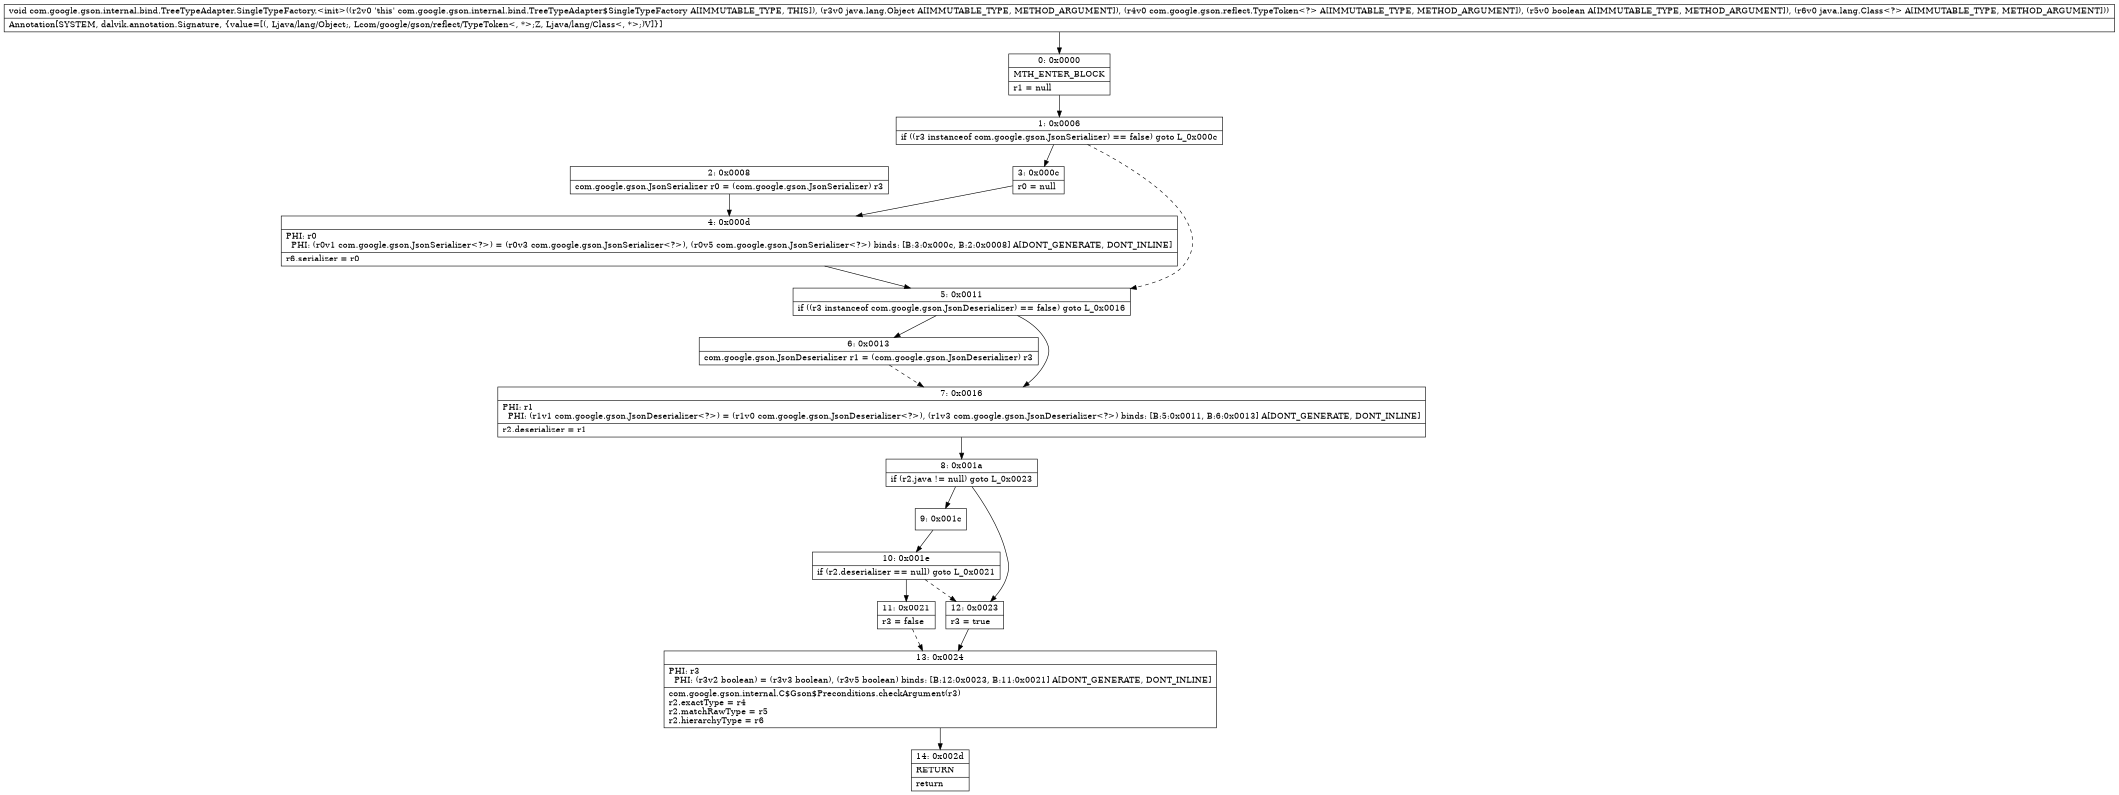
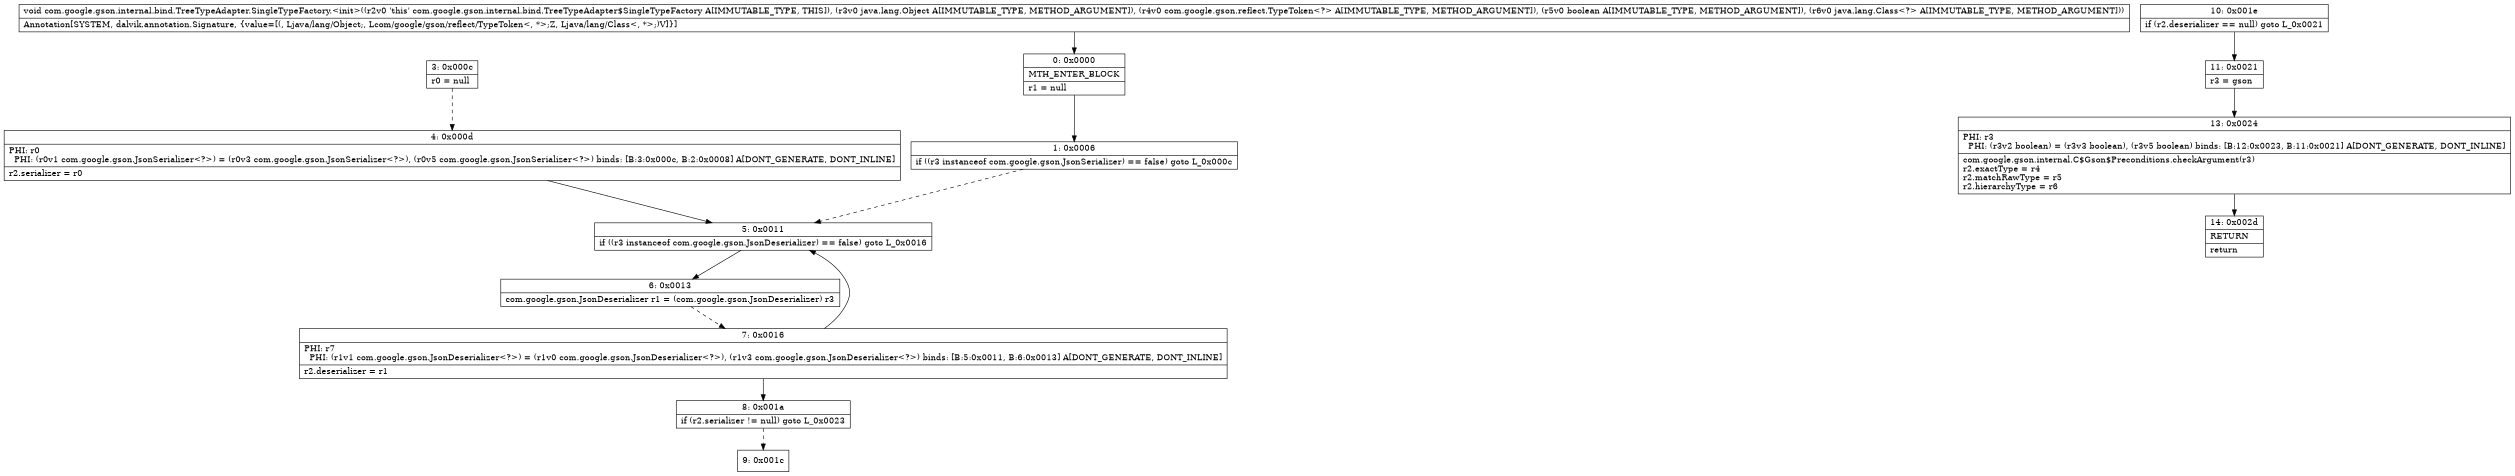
edge "1: 0x0006" -> "3: 0x000c": removed
node "2: 0x0008": removed
edge "3: 0x000c" -> "4: 0x000d": style solid -> dashed
node "4: 0x000d": text "r6.serializer = r0" -> "r2.serializer = r0"
edge "5: 0x0011" -> "7: 0x0016": reversed
node "7: 0x0016": text "PHI: r1" -> "PHI: r7"
node "8: 0x001a": text "if (r2.java != null) goto L_0x0023" -> "if (r2.serializer != null) goto L_0x0023"
edge "8: 0x001a" -> "9: 0x001c": style solid -> dashed
edge "9: 0x001c" -> "10: 0x001e": removed
node "12: 0x0023": removed
node "11: 0x0021": text "r3 = false" -> "r3 = gson"
edge "11: 0x0021" -> "13: 0x0024": style dashed -> solid
